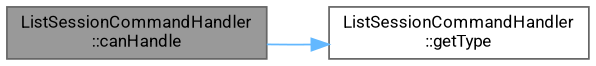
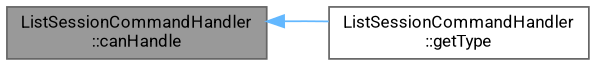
edge "ListSessionCommandHandler ::canHandle" -> "ListSessionCommandHandler ::getType": reversed
